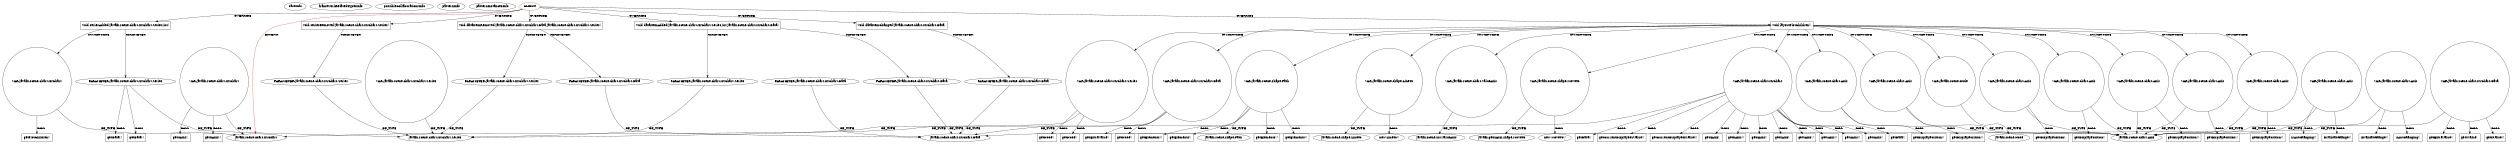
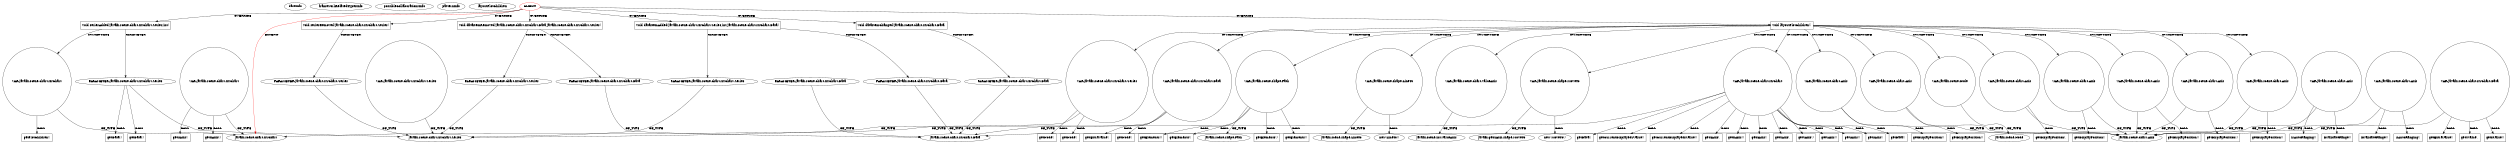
node "patternInstancesInfo": label "patternInstancesInfo" -> "layoutPlotChildren"
